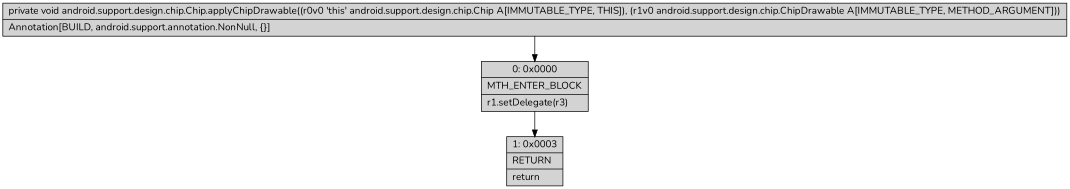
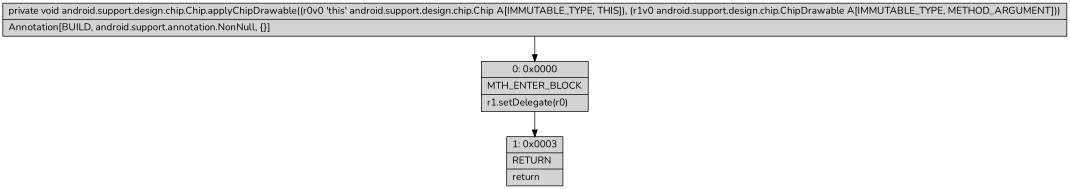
node "0: 0x0000": text "r1.setDelegate(r3)" -> "r1.setDelegate(r0)"
